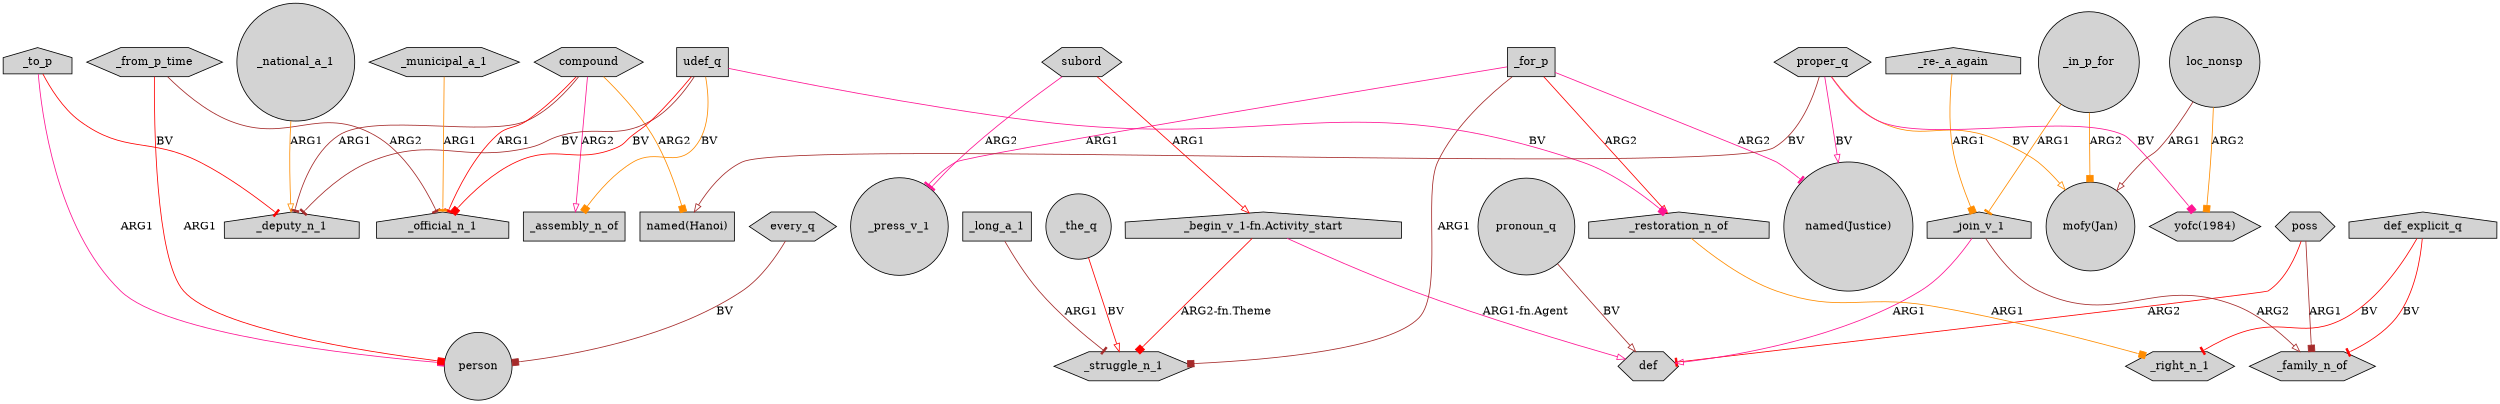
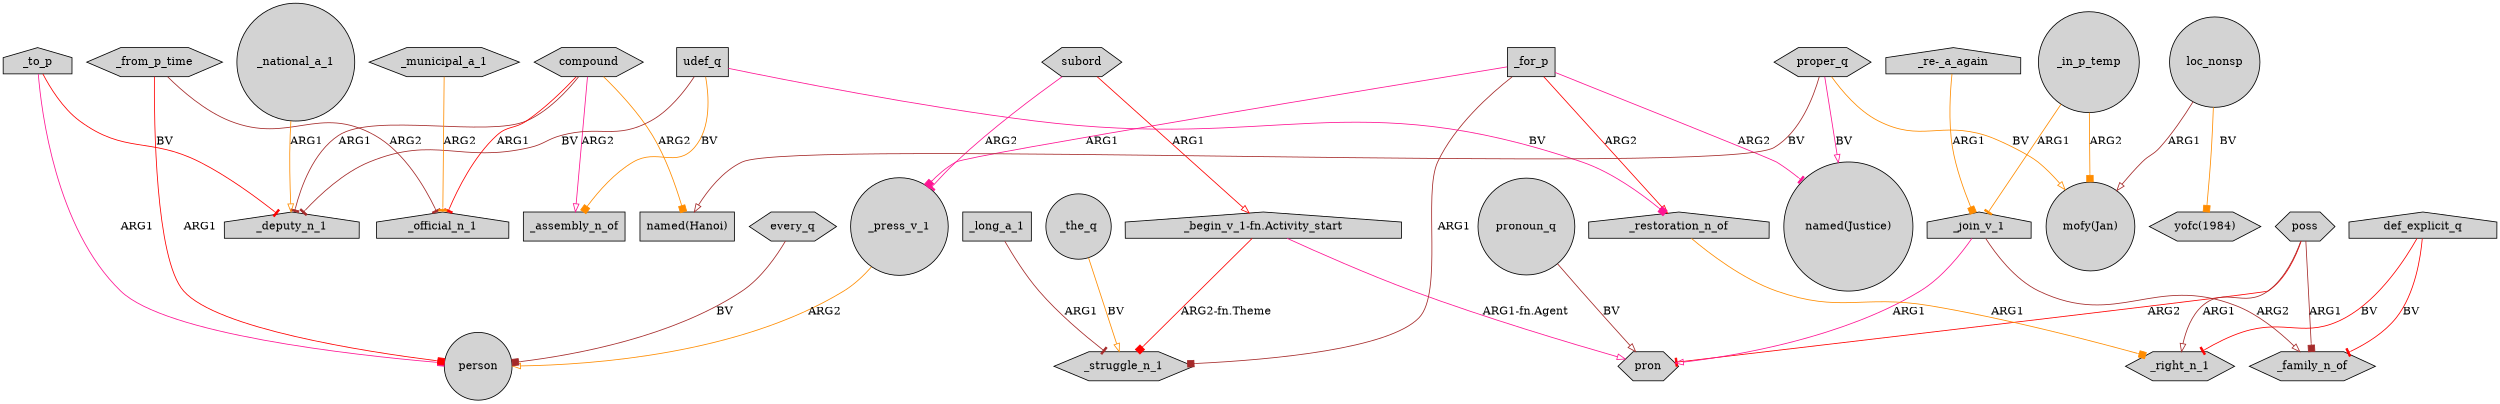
node "_in_p_for": label "_in_p_for" -> "_in_p_temp"
edge "_for_p" -> "_press_v_1": arrowhead tee -> box
edge "proper_q" -> "yofc(1984)": removed, label "BV"
edge "_municipal_a_1" -> "_official_n_1": label "ARG1" -> "ARG2"
edge "loc_nonsp" -> "yofc(1984)": label "ARG2" -> "BV"
edge "udef_q" -> "_official_n_1": removed, label "BV"
edge "_the_q" -> "_struggle_n_1": color red -> darkorange
edge "poss" -> "_right_n_1": added, label "ARG1"
edge "_press_v_1" -> "person": added, label "ARG2"
node "def": label "def" -> "pron"
